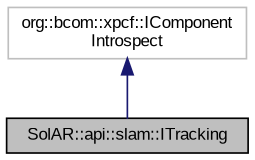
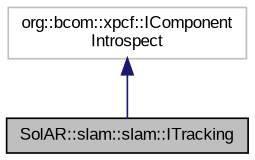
node "SolAR::api::slam::ITracking": label "SolAR::api::slam::ITracking" -> "SolAR::slam::slam::ITracking"
